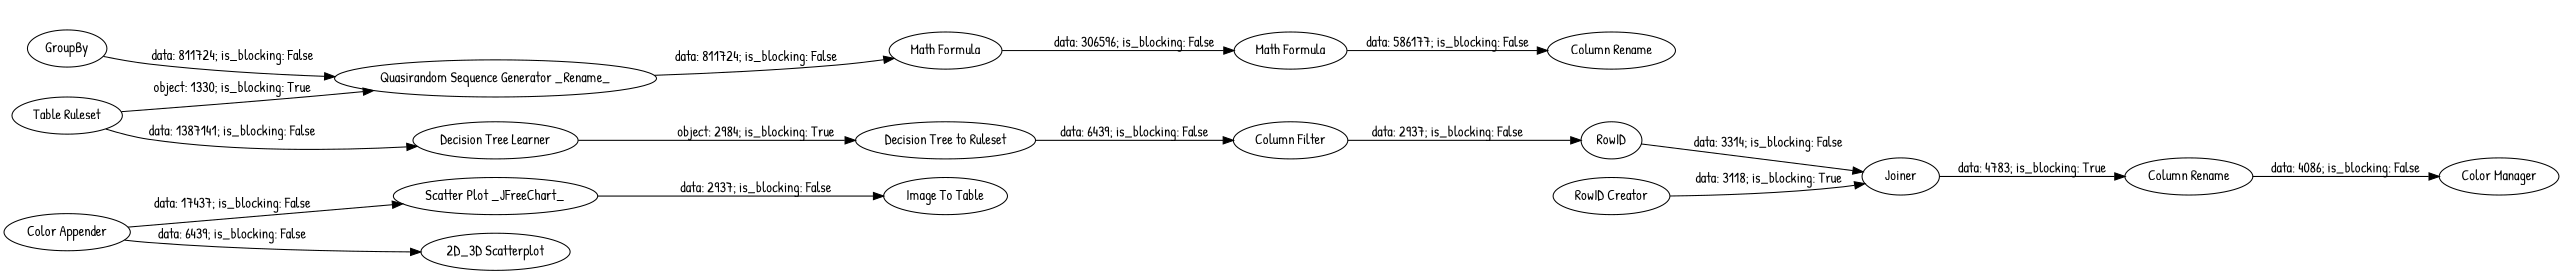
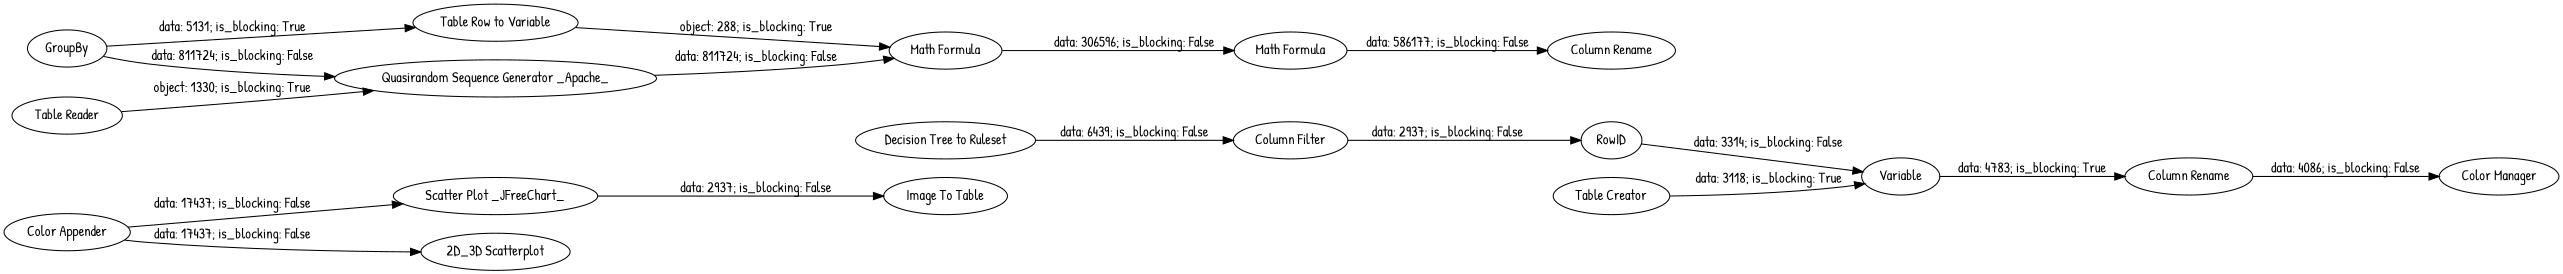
node "Table Row to Variable": added
node "Quasirandom Sequence Generator _Rename_": label "Quasirandom Sequence Generator _Rename_" -> "Quasirandom Sequence Generator _Apache_"
node "Table Ruleset": label "Table Ruleset" -> "Table Reader"
node "Decision Tree Learner": removed
node "Joiner": label "Joiner" -> "Variable"
node "RowID Creator": label "RowID Creator" -> "Table Creator"
edge "Color Appender" -> "2D_3D Scatterplot": label "data: 6439; is_blocking: False" -> "data: 17437; is_blocking: False"
